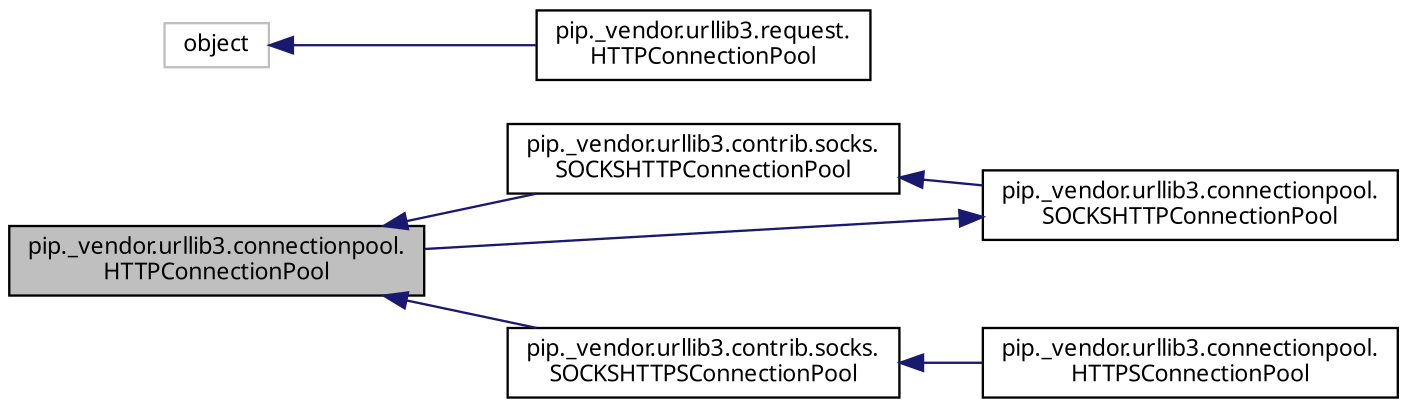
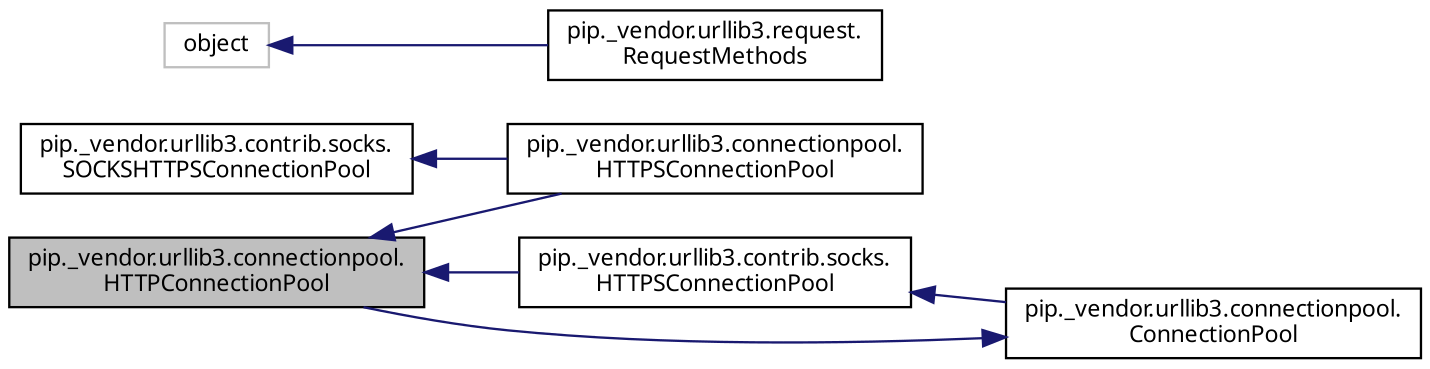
node "pip._vendor.urllib3.request. HTTPConnectionPool": label "pip._vendor.urllib3.request. HTTPConnectionPool" -> "pip._vendor.urllib3.request. RequestMethods"
node "pip._vendor.urllib3.contrib.socks. SOCKSHTTPConnectionPool": label "pip._vendor.urllib3.contrib.socks. SOCKSHTTPConnectionPool" -> "pip._vendor.urllib3.contrib.socks. HTTPSConnectionPool"
node "pip._vendor.urllib3.connectionpool. SOCKSHTTPConnectionPool": label "pip._vendor.urllib3.connectionpool. SOCKSHTTPConnectionPool" -> "pip._vendor.urllib3.connectionpool. ConnectionPool"
edge "pip._vendor.urllib3.contrib.socks. SOCKSHTTPSConnectionPool" -> "pip._vendor.urllib3.connectionpool. HTTPConnectionPool": now "pip._vendor.urllib3.connectionpool. HTTPSConnectionPool" -> "pip._vendor.urllib3.connectionpool. HTTPConnectionPool"
